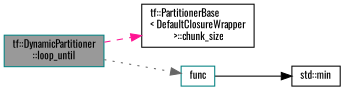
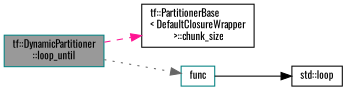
node "std::min": label "std::min" -> "std::loop"
